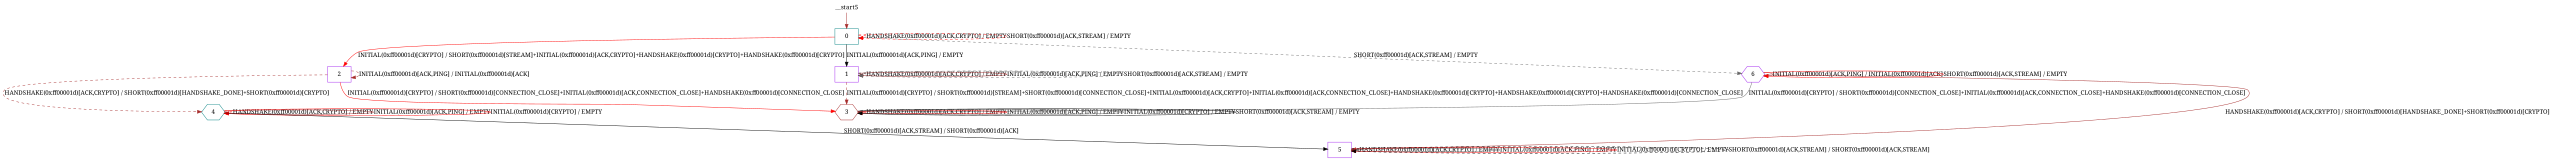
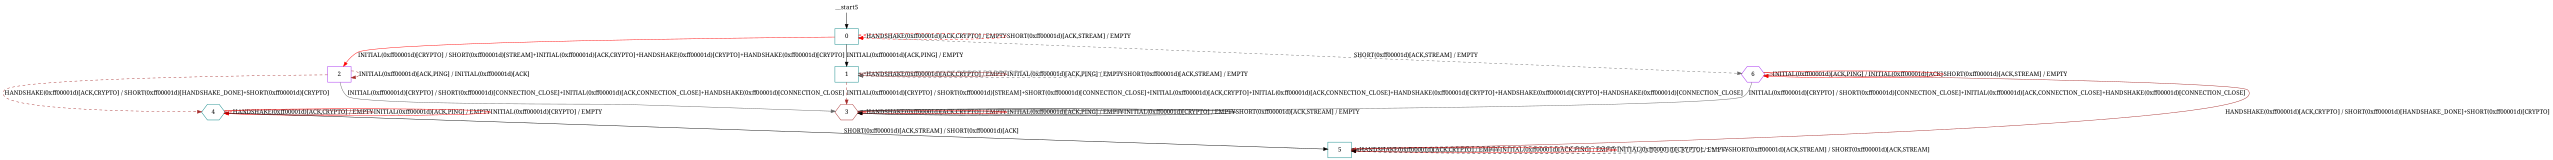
edge "__start5" -> "0": color brown -> black
node "1": color purple -> teal
edge "2" -> "3": color red -> gray40
node "5": color purple -> teal
